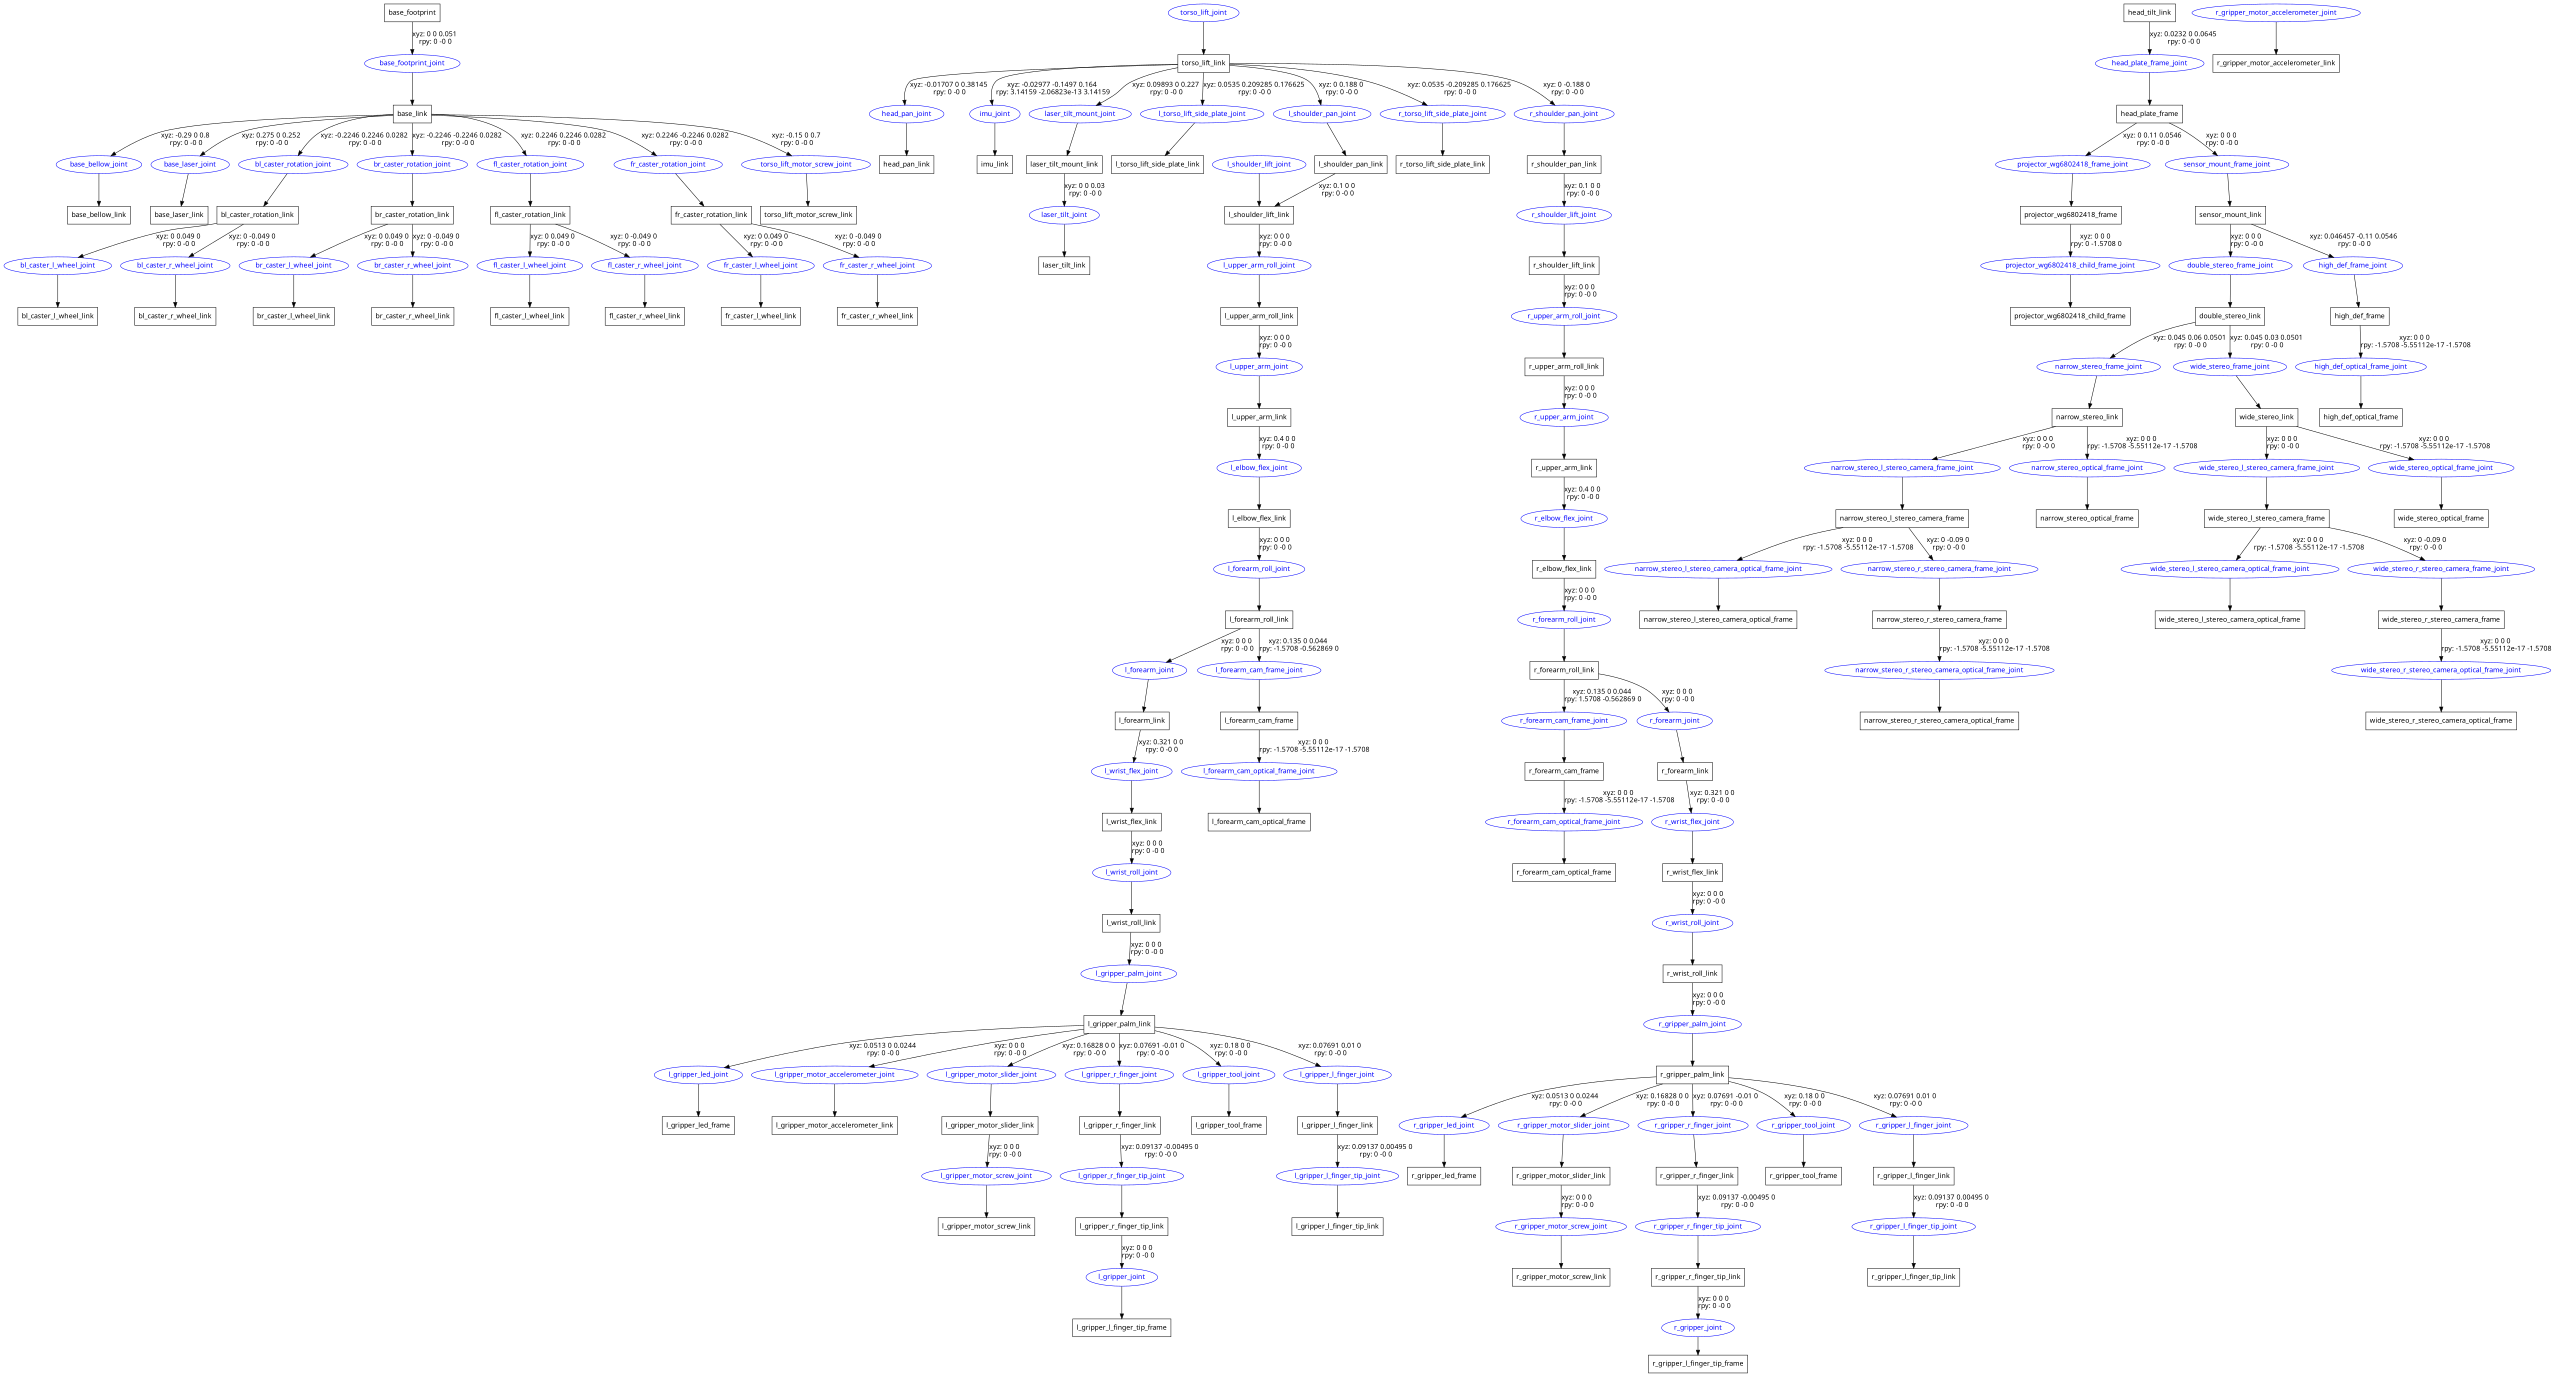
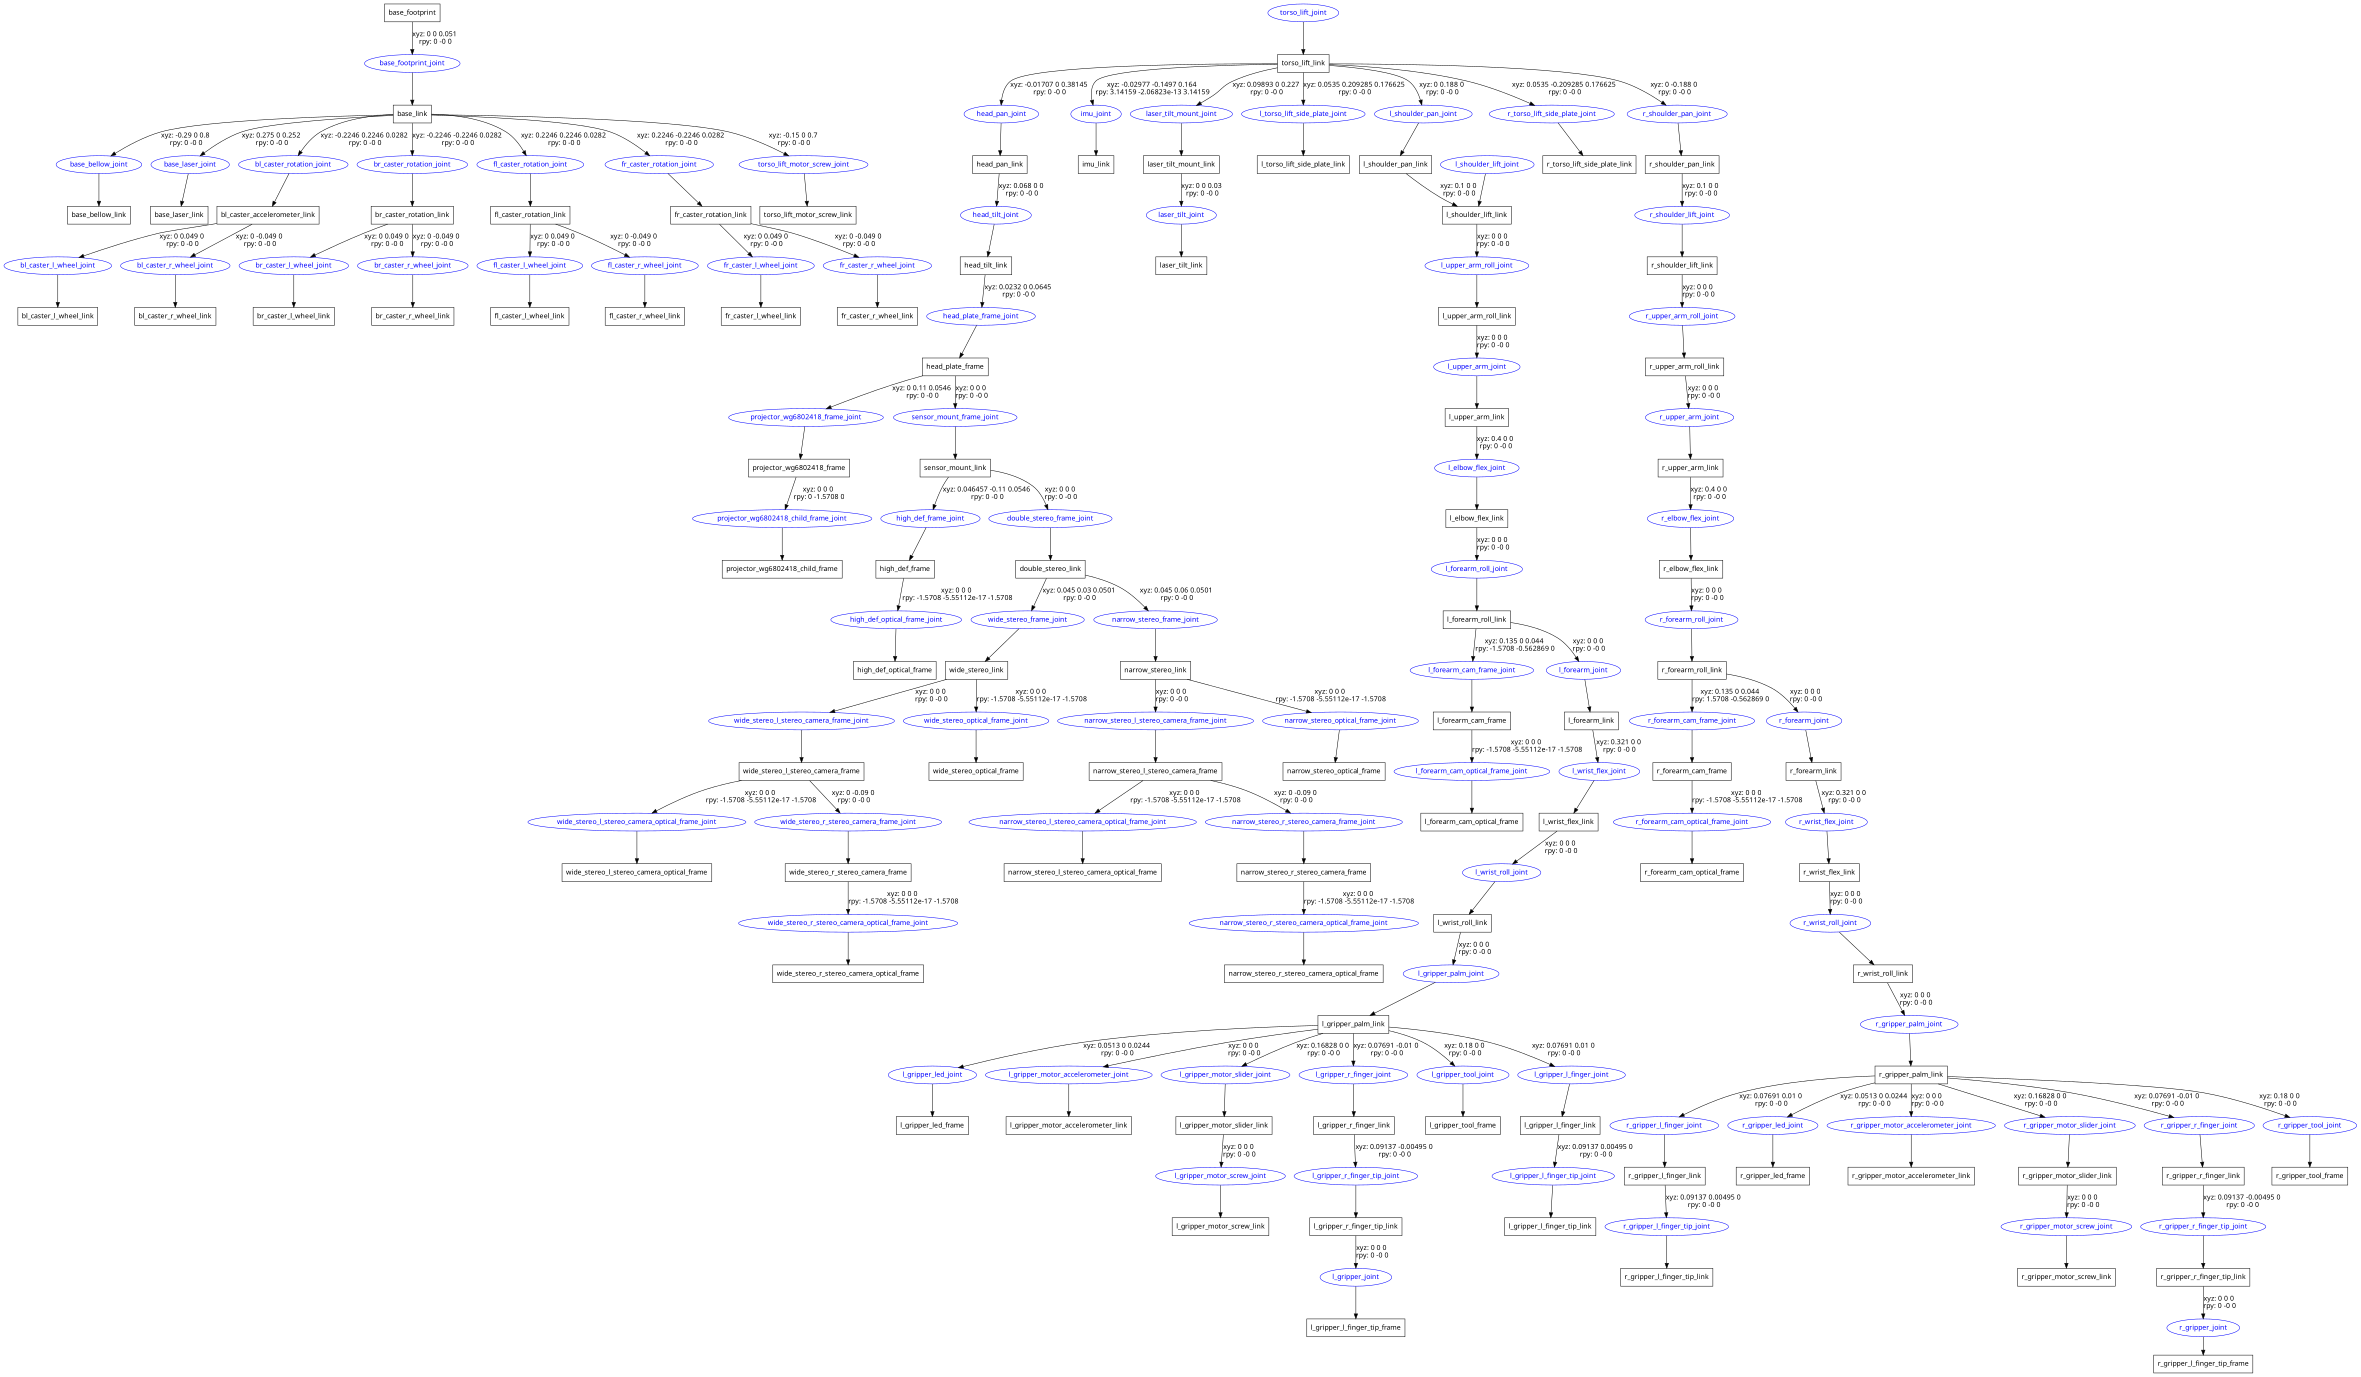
node "bl_caster_rotation_link": label "bl_caster_rotation_link" -> "bl_caster_accelerometer_link"
node "head_tilt_joint": added
edge "r_gripper_palm_link" -> "r_gripper_motor_accelerometer_joint": added, label "xyz: 0 0 0 rpy: 0 -0 0"
